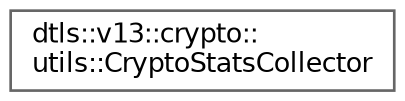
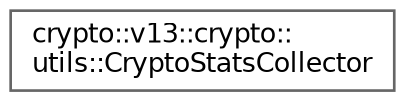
node "dtls::v13::crypto:: utils::CryptoStatsCollector": label "dtls::v13::crypto:: utils::CryptoStatsCollector" -> "crypto::v13::crypto:: utils::CryptoStatsCollector"
